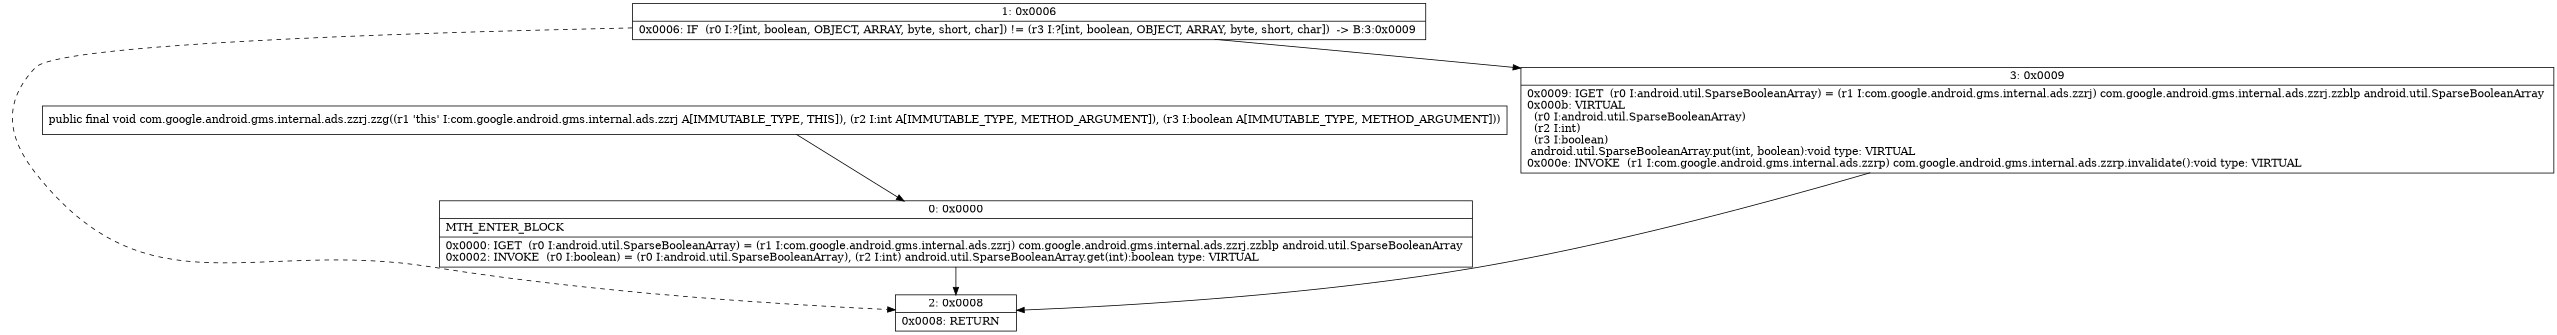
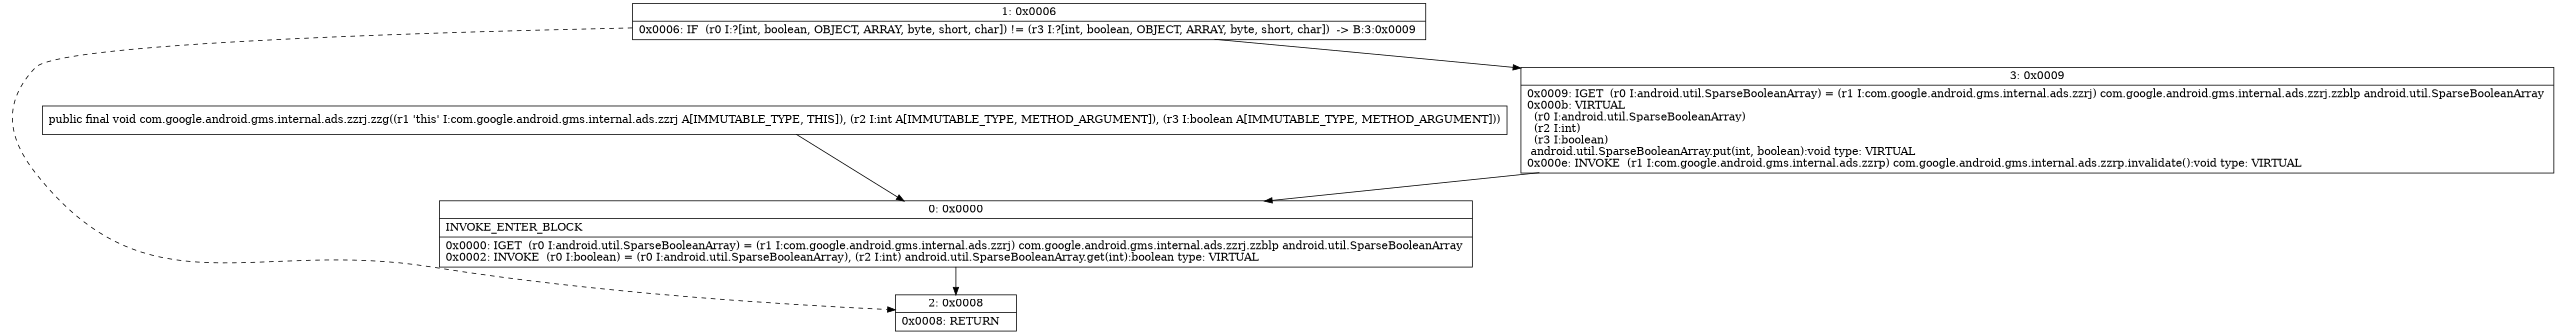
node "0: 0x0000": text "MTH_ENTER_BLOCK" -> "INVOKE_ENTER_BLOCK"
edge "3: 0x0009" -> "2: 0x0008": now "3: 0x0009" -> "0: 0x0000"
